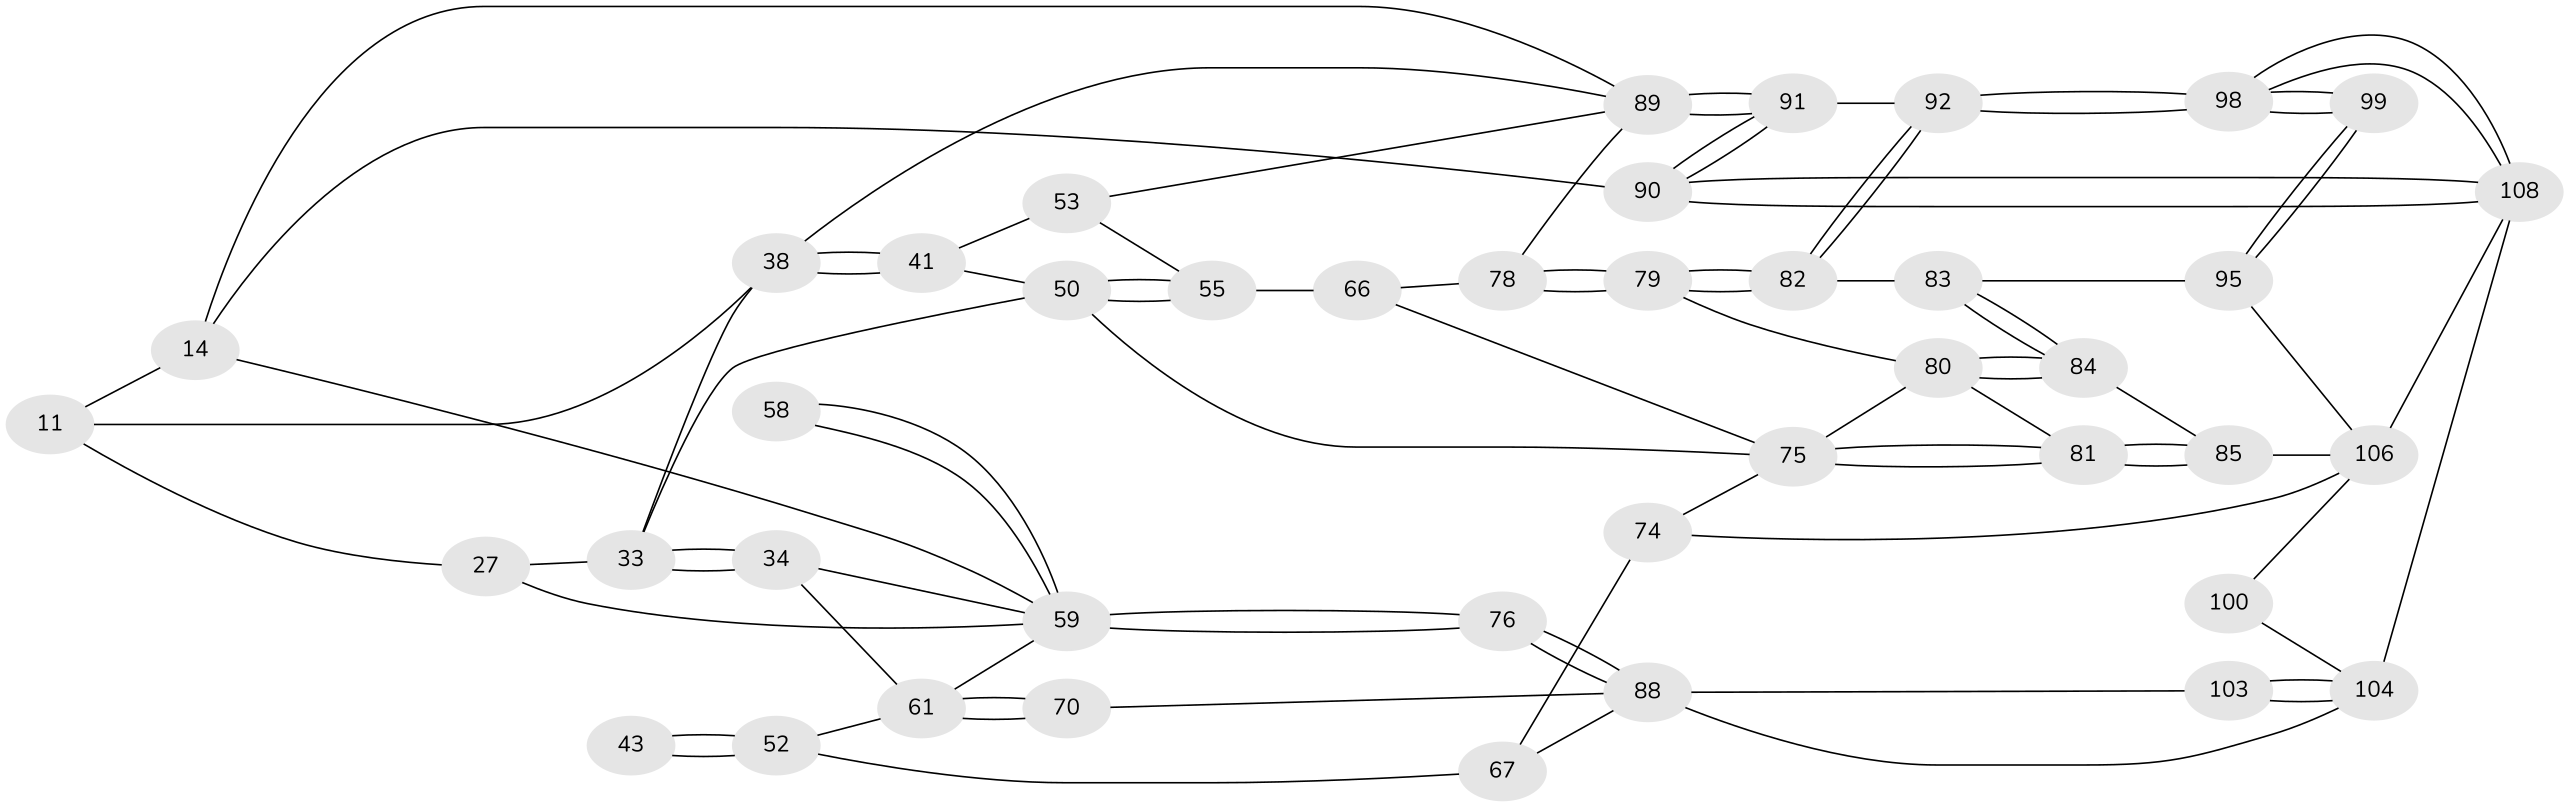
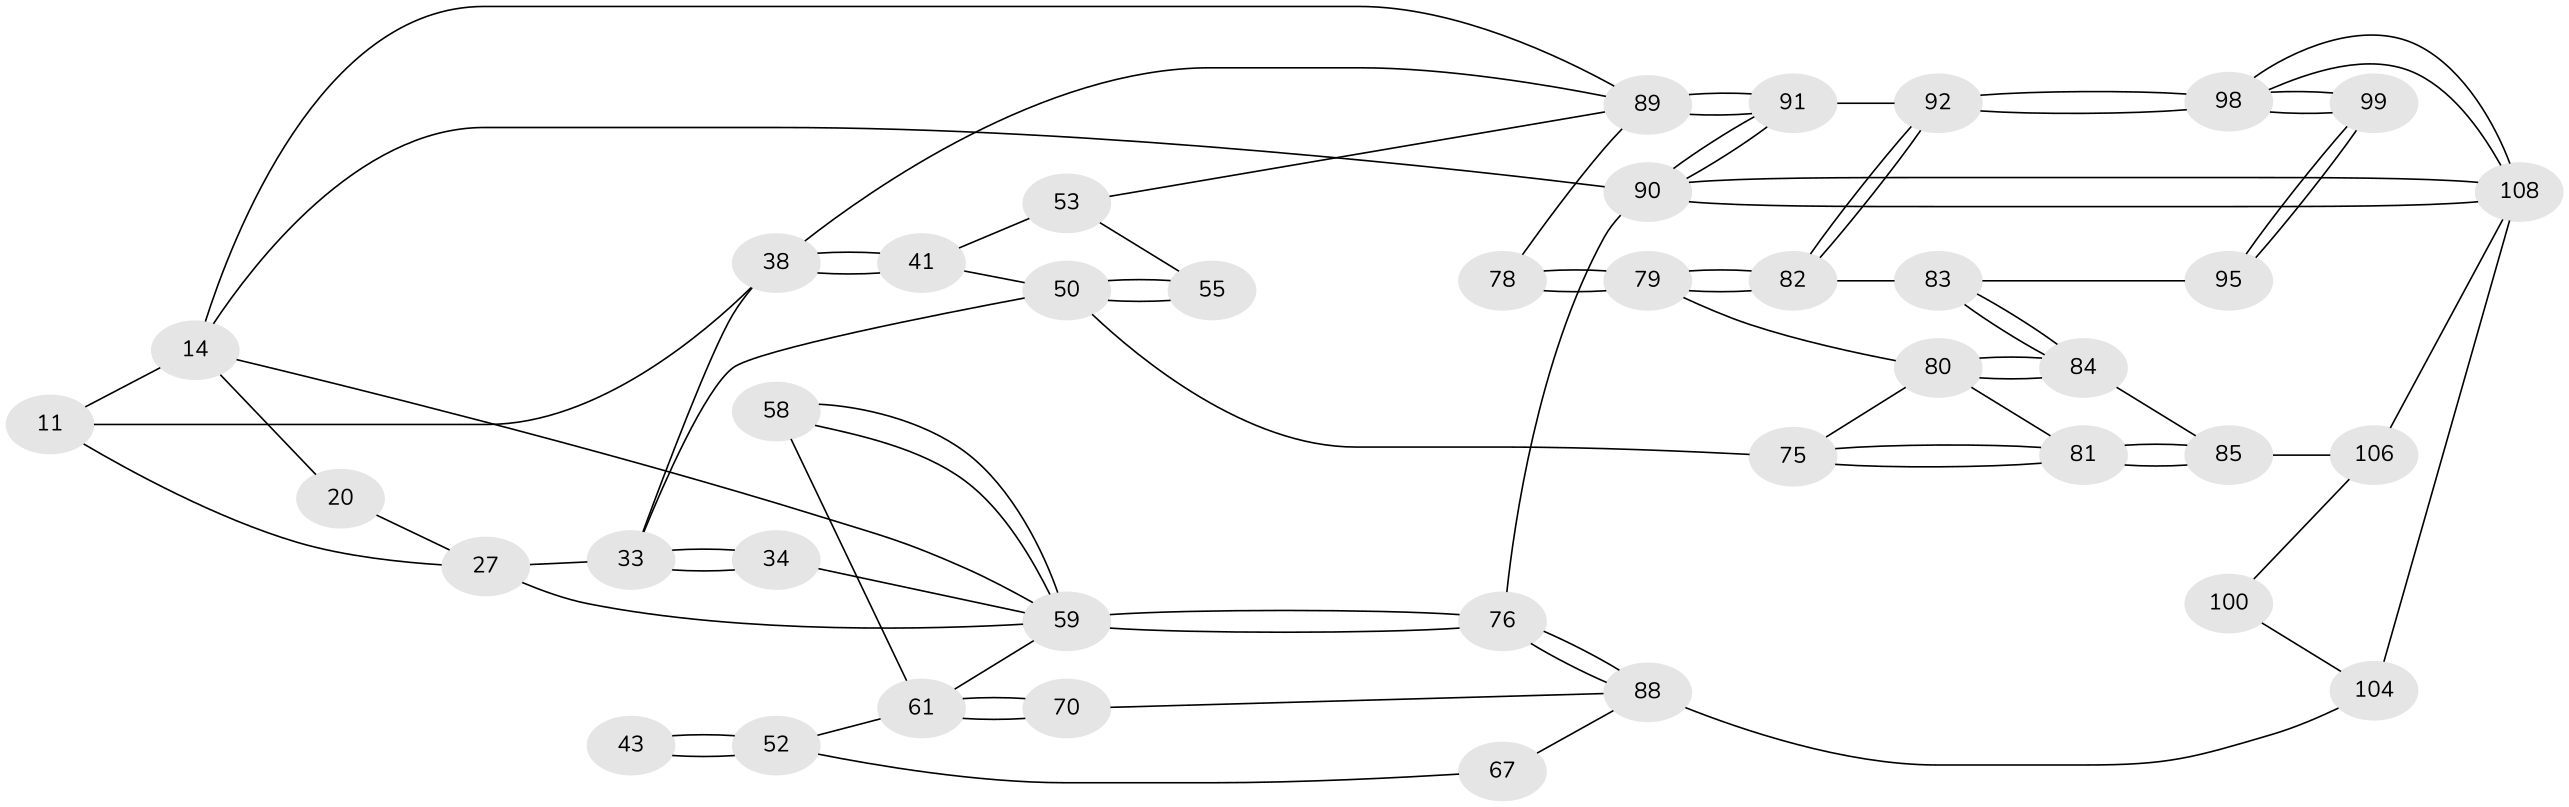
node "66": removed
edge "95" -- "106": removed
edge "90" -- "76": added
node "20": added
node "74": removed
edge "34" -- "61": now "58" -- "61"
node "103": removed
